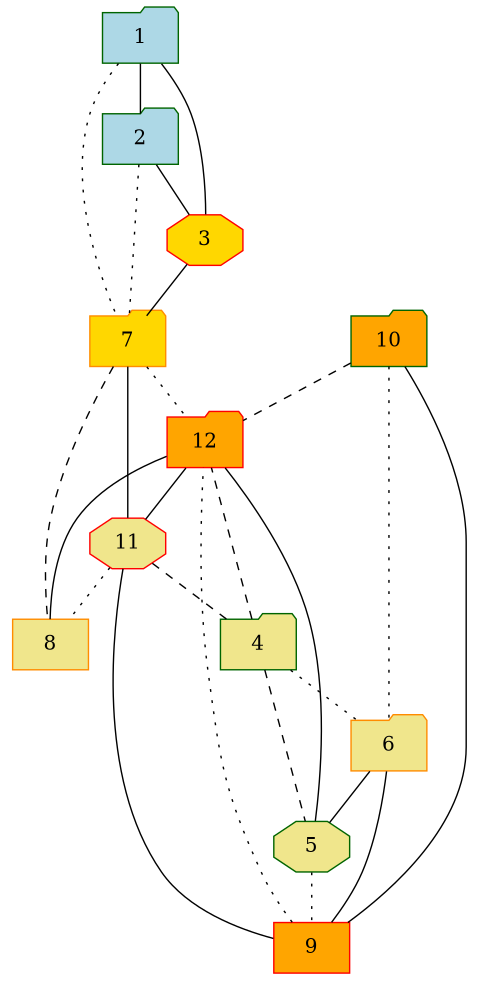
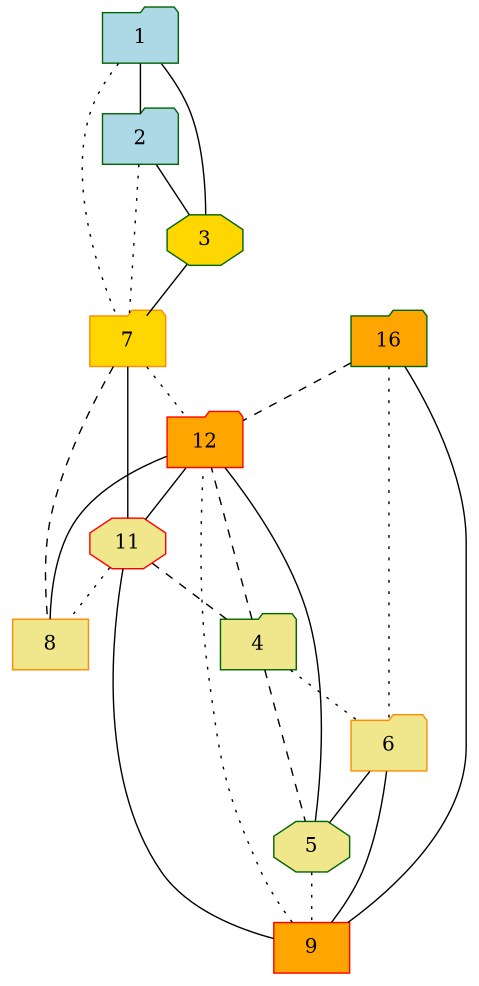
node "3": color red -> darkgreen
node "10": label "10" -> "16"
